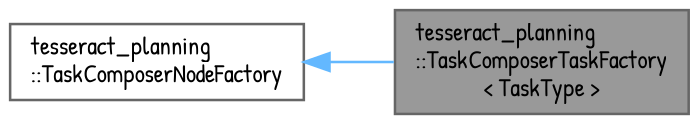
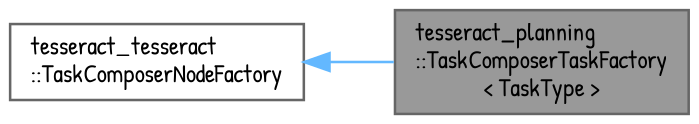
node "tesseract_planning ::TaskComposerNodeFactory": label "tesseract_planning ::TaskComposerNodeFactory" -> "tesseract_tesseract ::TaskComposerNodeFactory"
